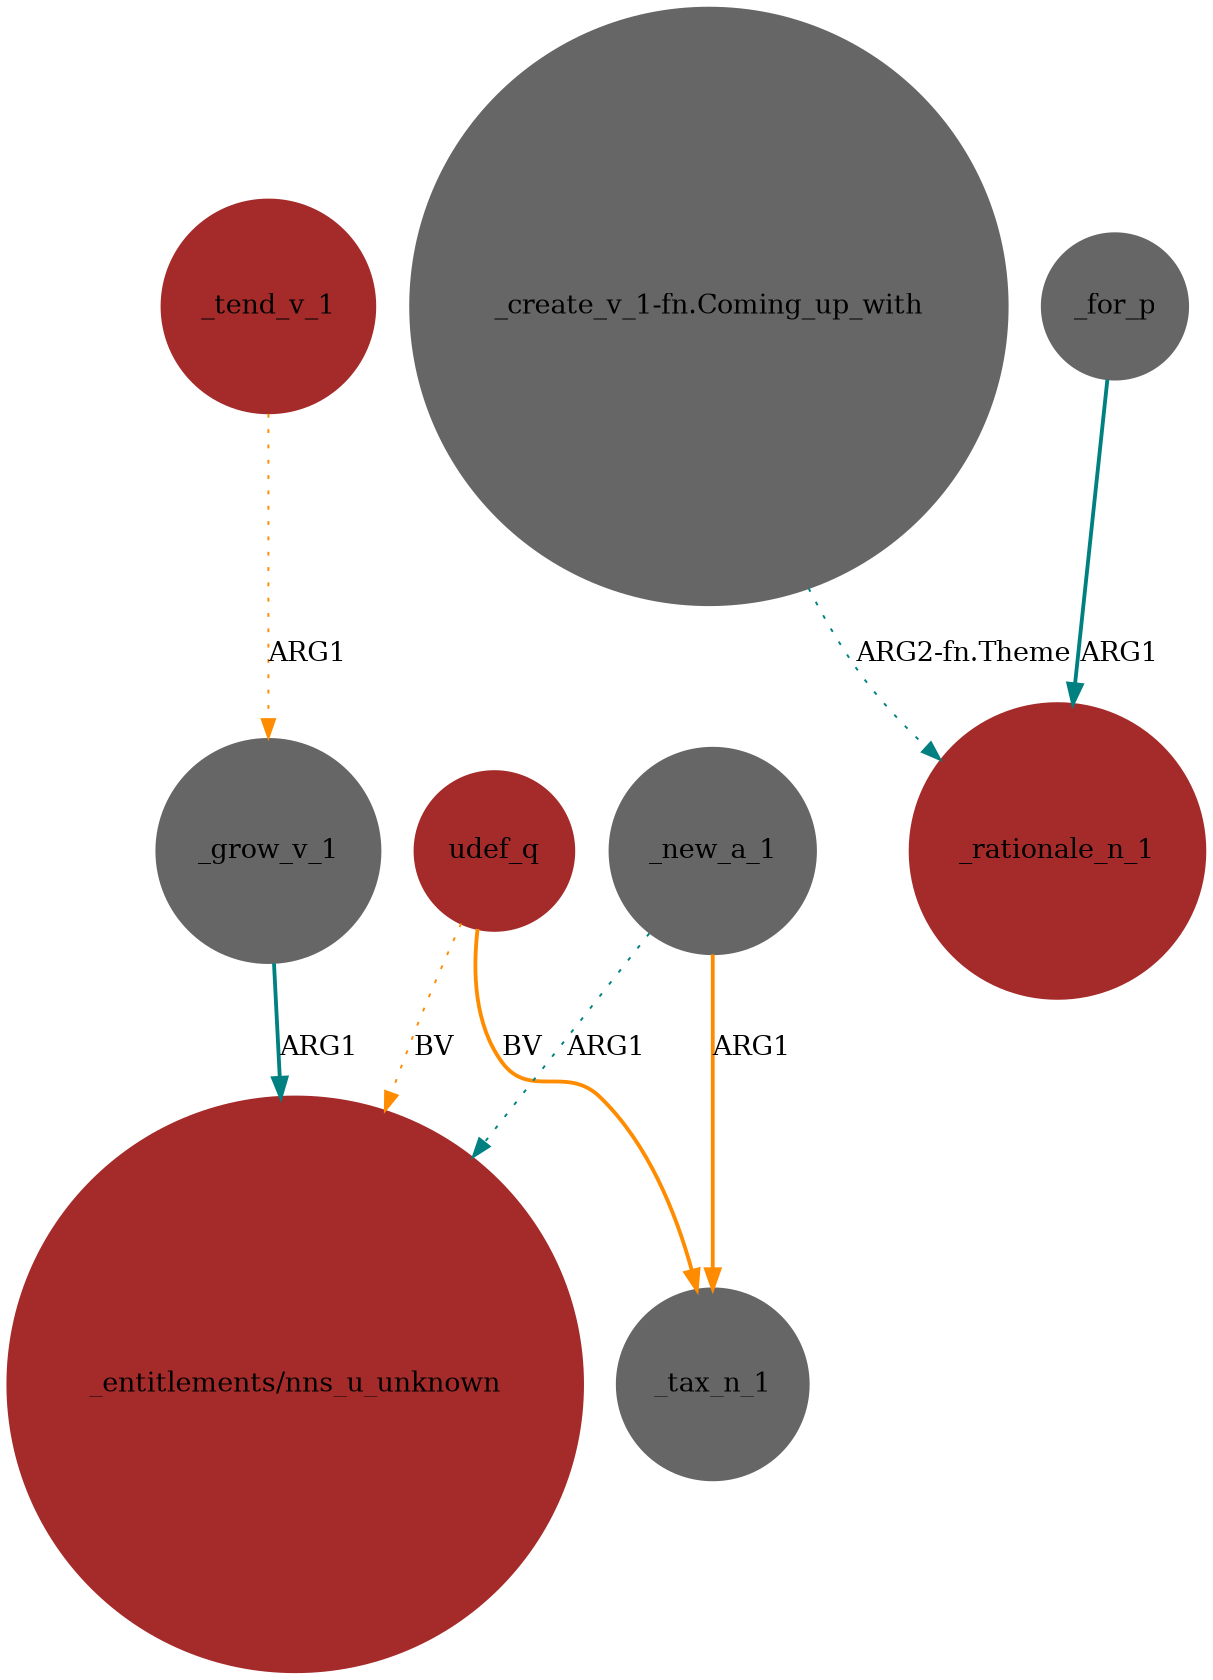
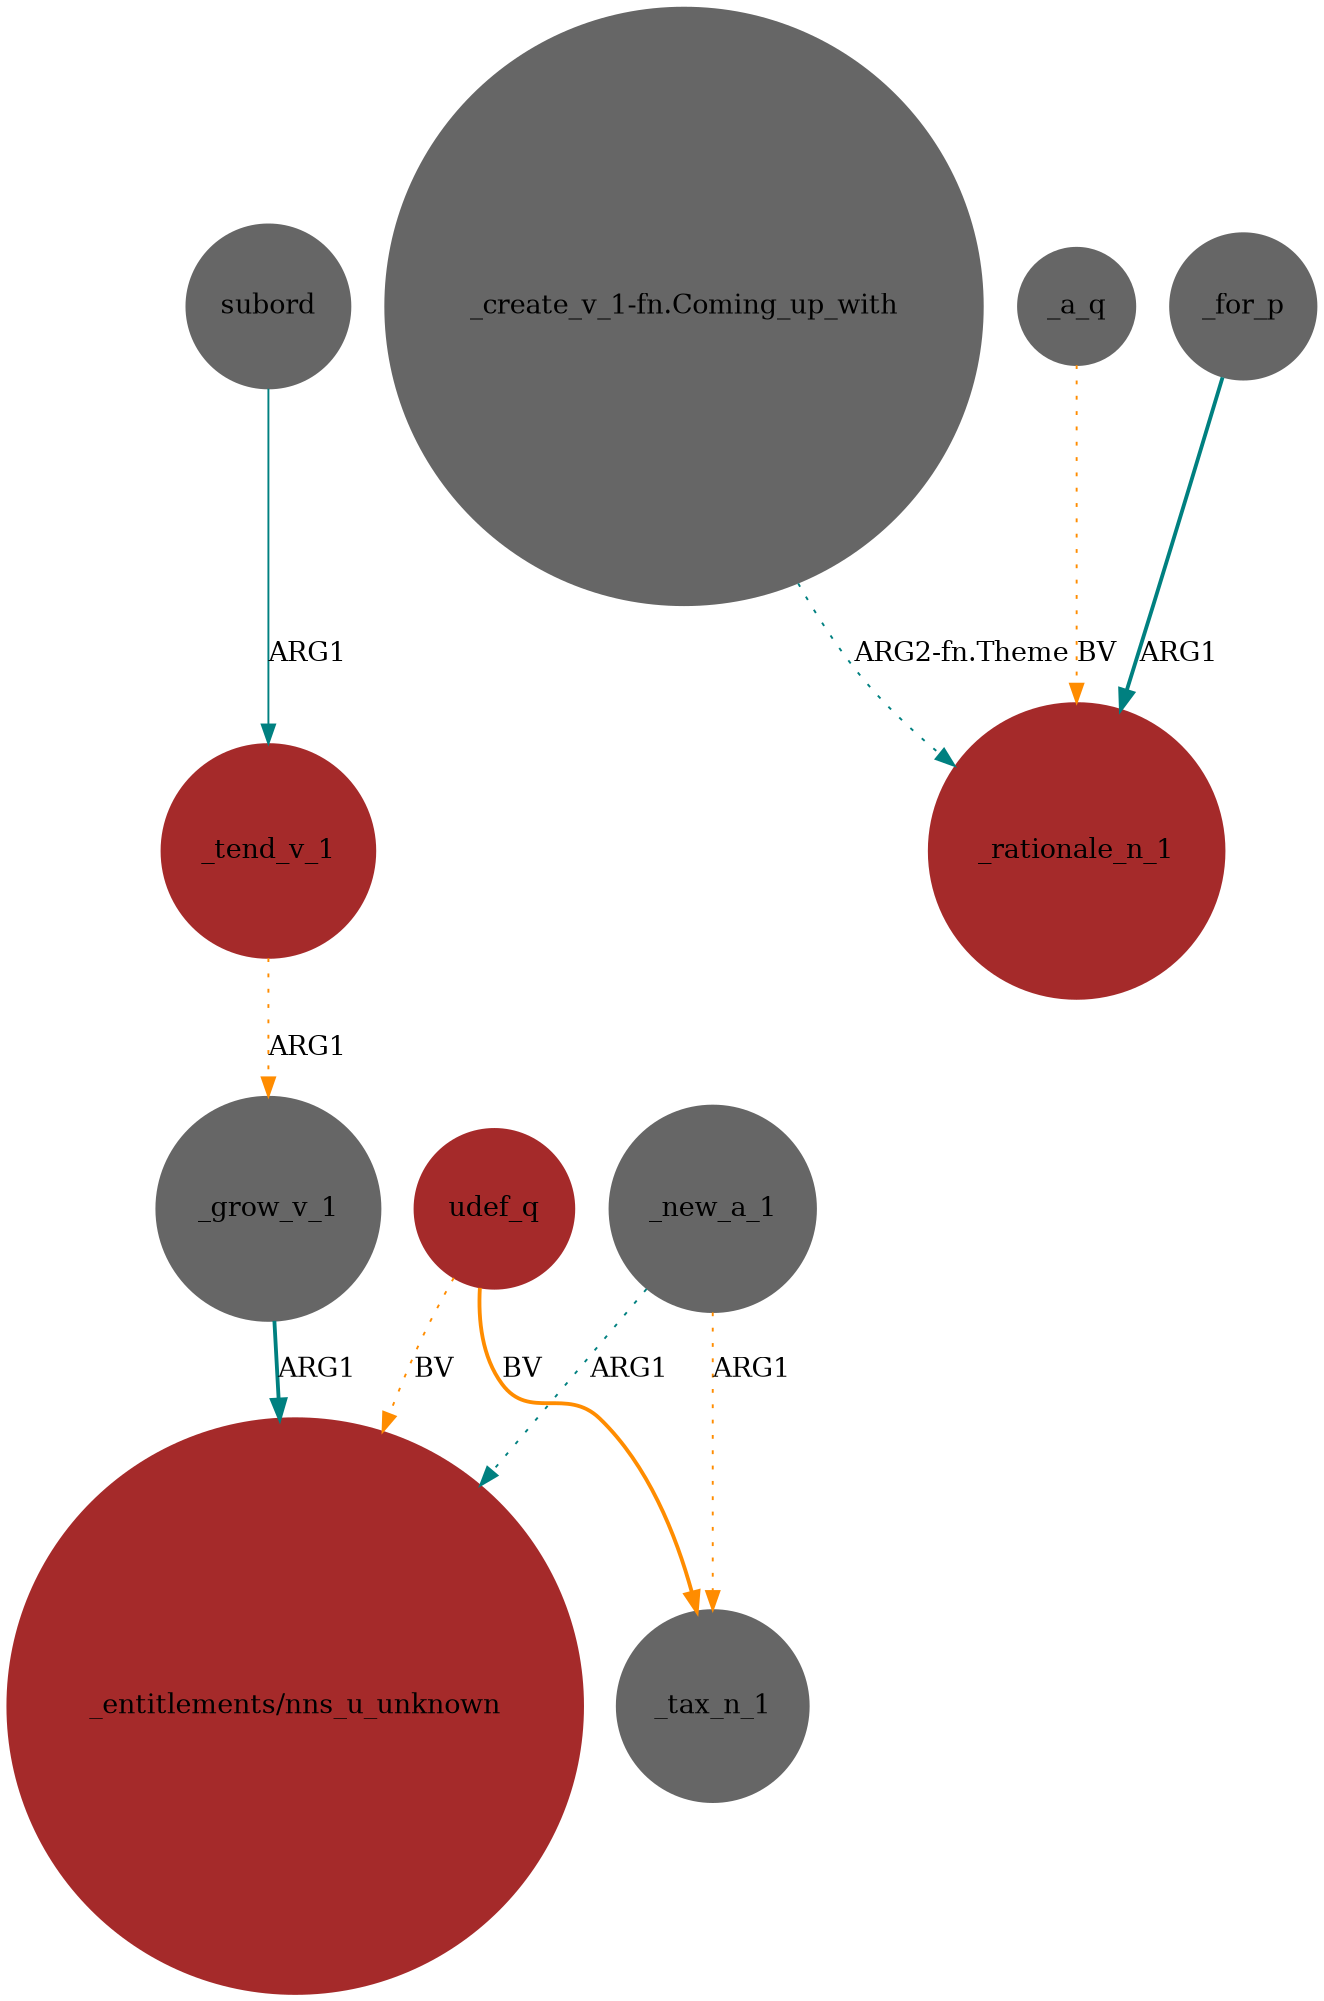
node "subord": added
node "_a_q": added
edge "_new_a_1" -> "_tax_n_1": style bold -> dotted
